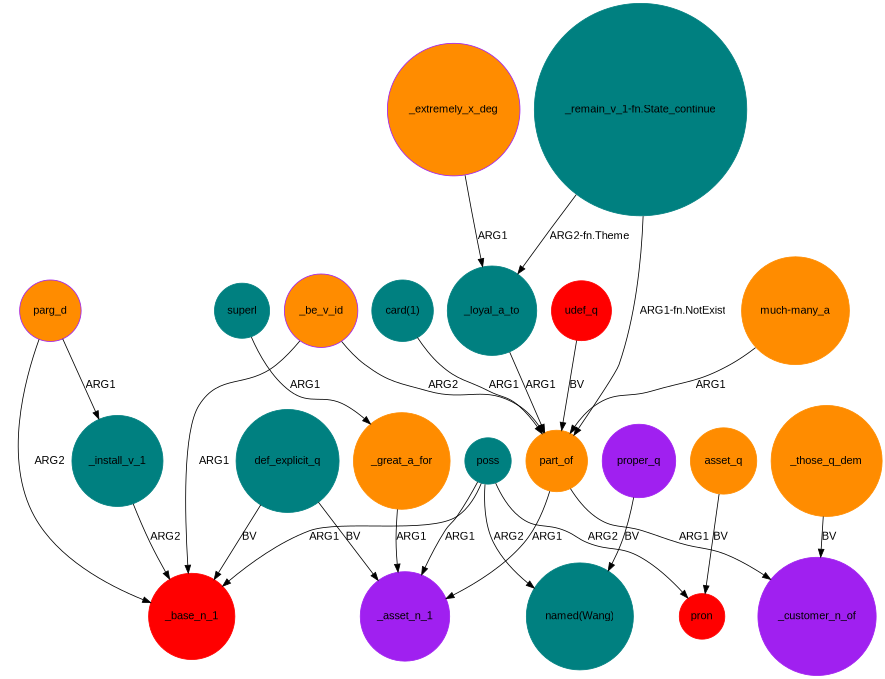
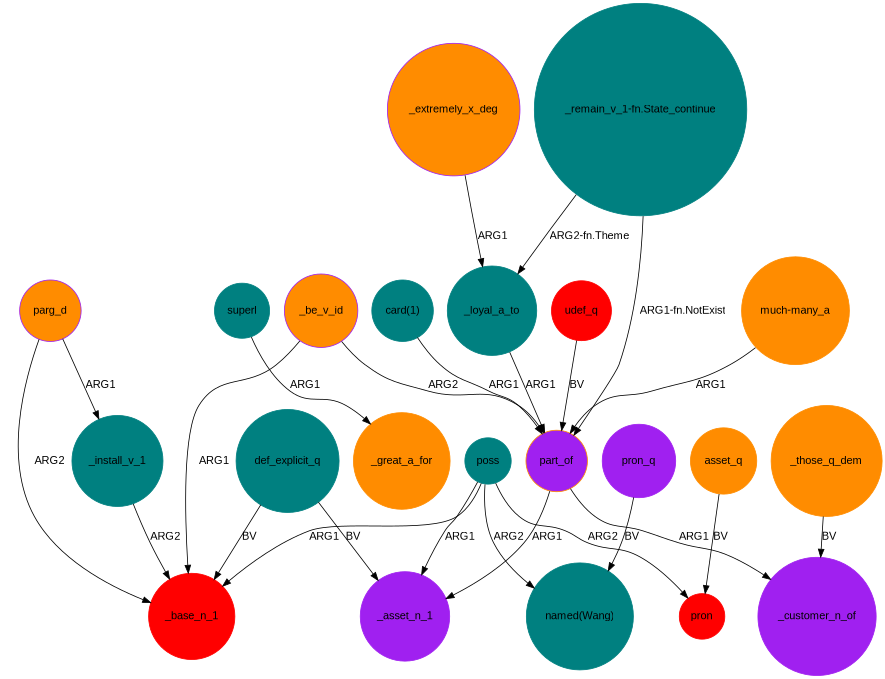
node "part_of": fillcolor darkorange -> purple
node "proper_q": label "proper_q" -> "pron_q"
edge "_great_a_for" -> "_asset_n_1": removed, label "ARG1"
